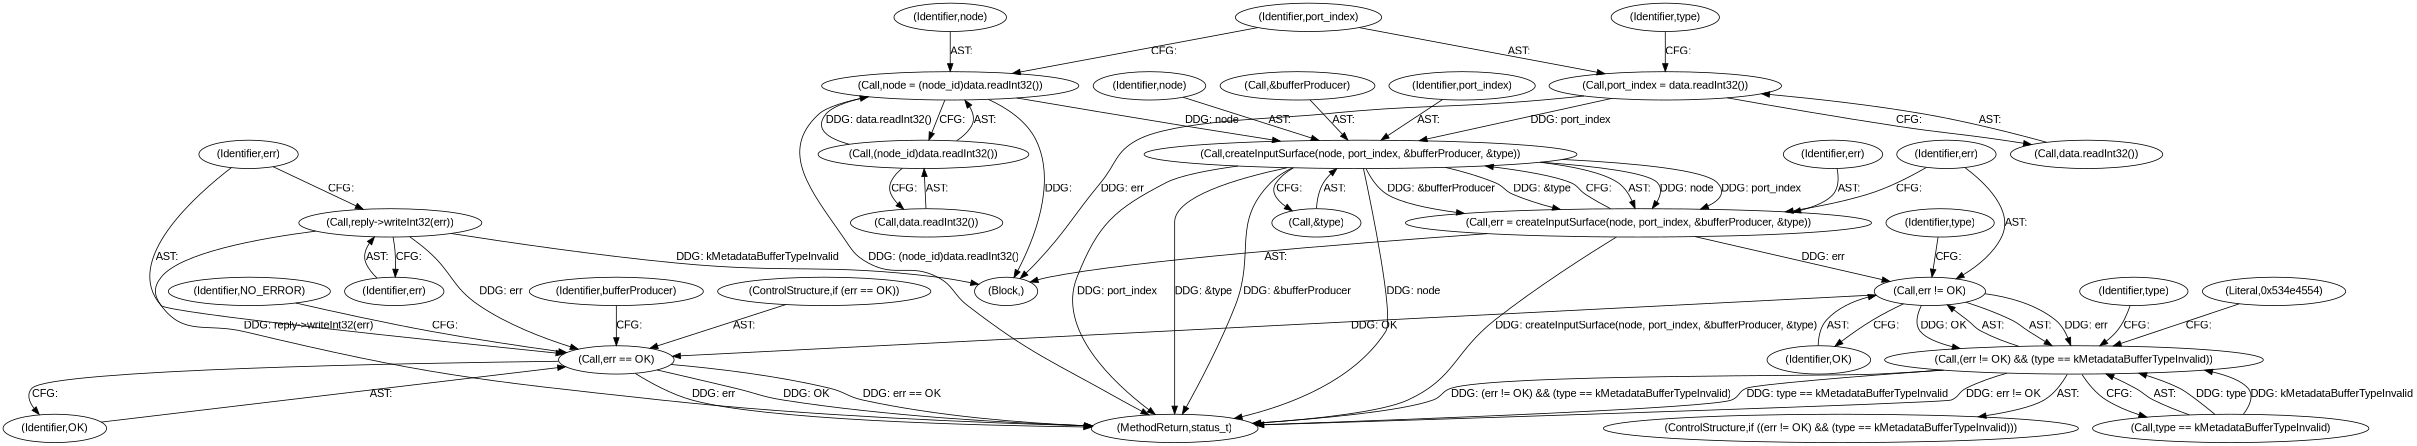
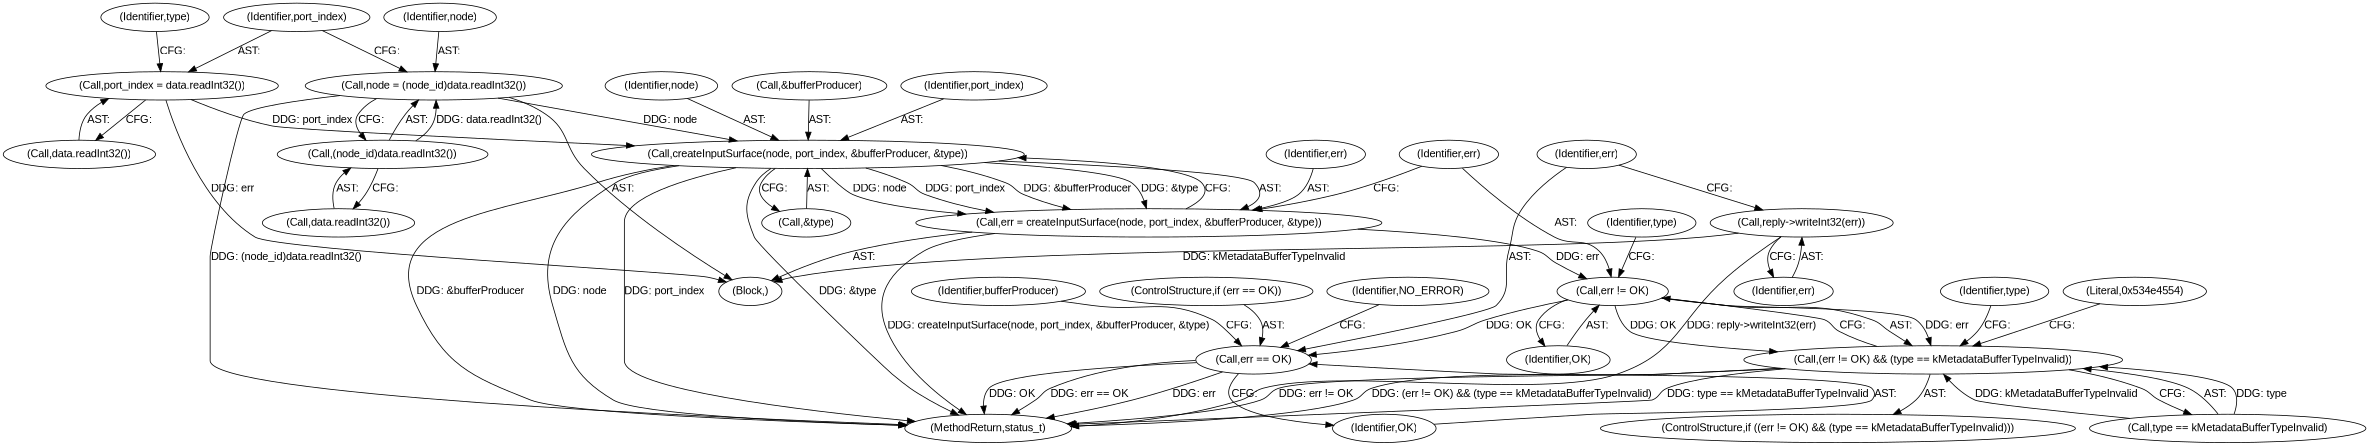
edge "(Call,node = (node_id)data.readInt32())" -> "(Block,)": label "DDG: " -> "AST: "
edge "(Call,reply->writeInt32(err))" -> "(Call,err == OK)": removed, label "DDG: err"
edge "(Call,(err != OK) && (type == kMetadataBufferTypeInvalid))" -> "(Call,err != OK)": label "AST: " -> "CFG: "
